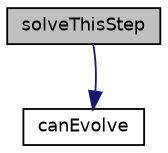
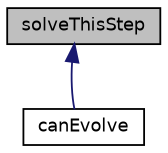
edge "solveThisStep" -> "canEvolve": reversed
